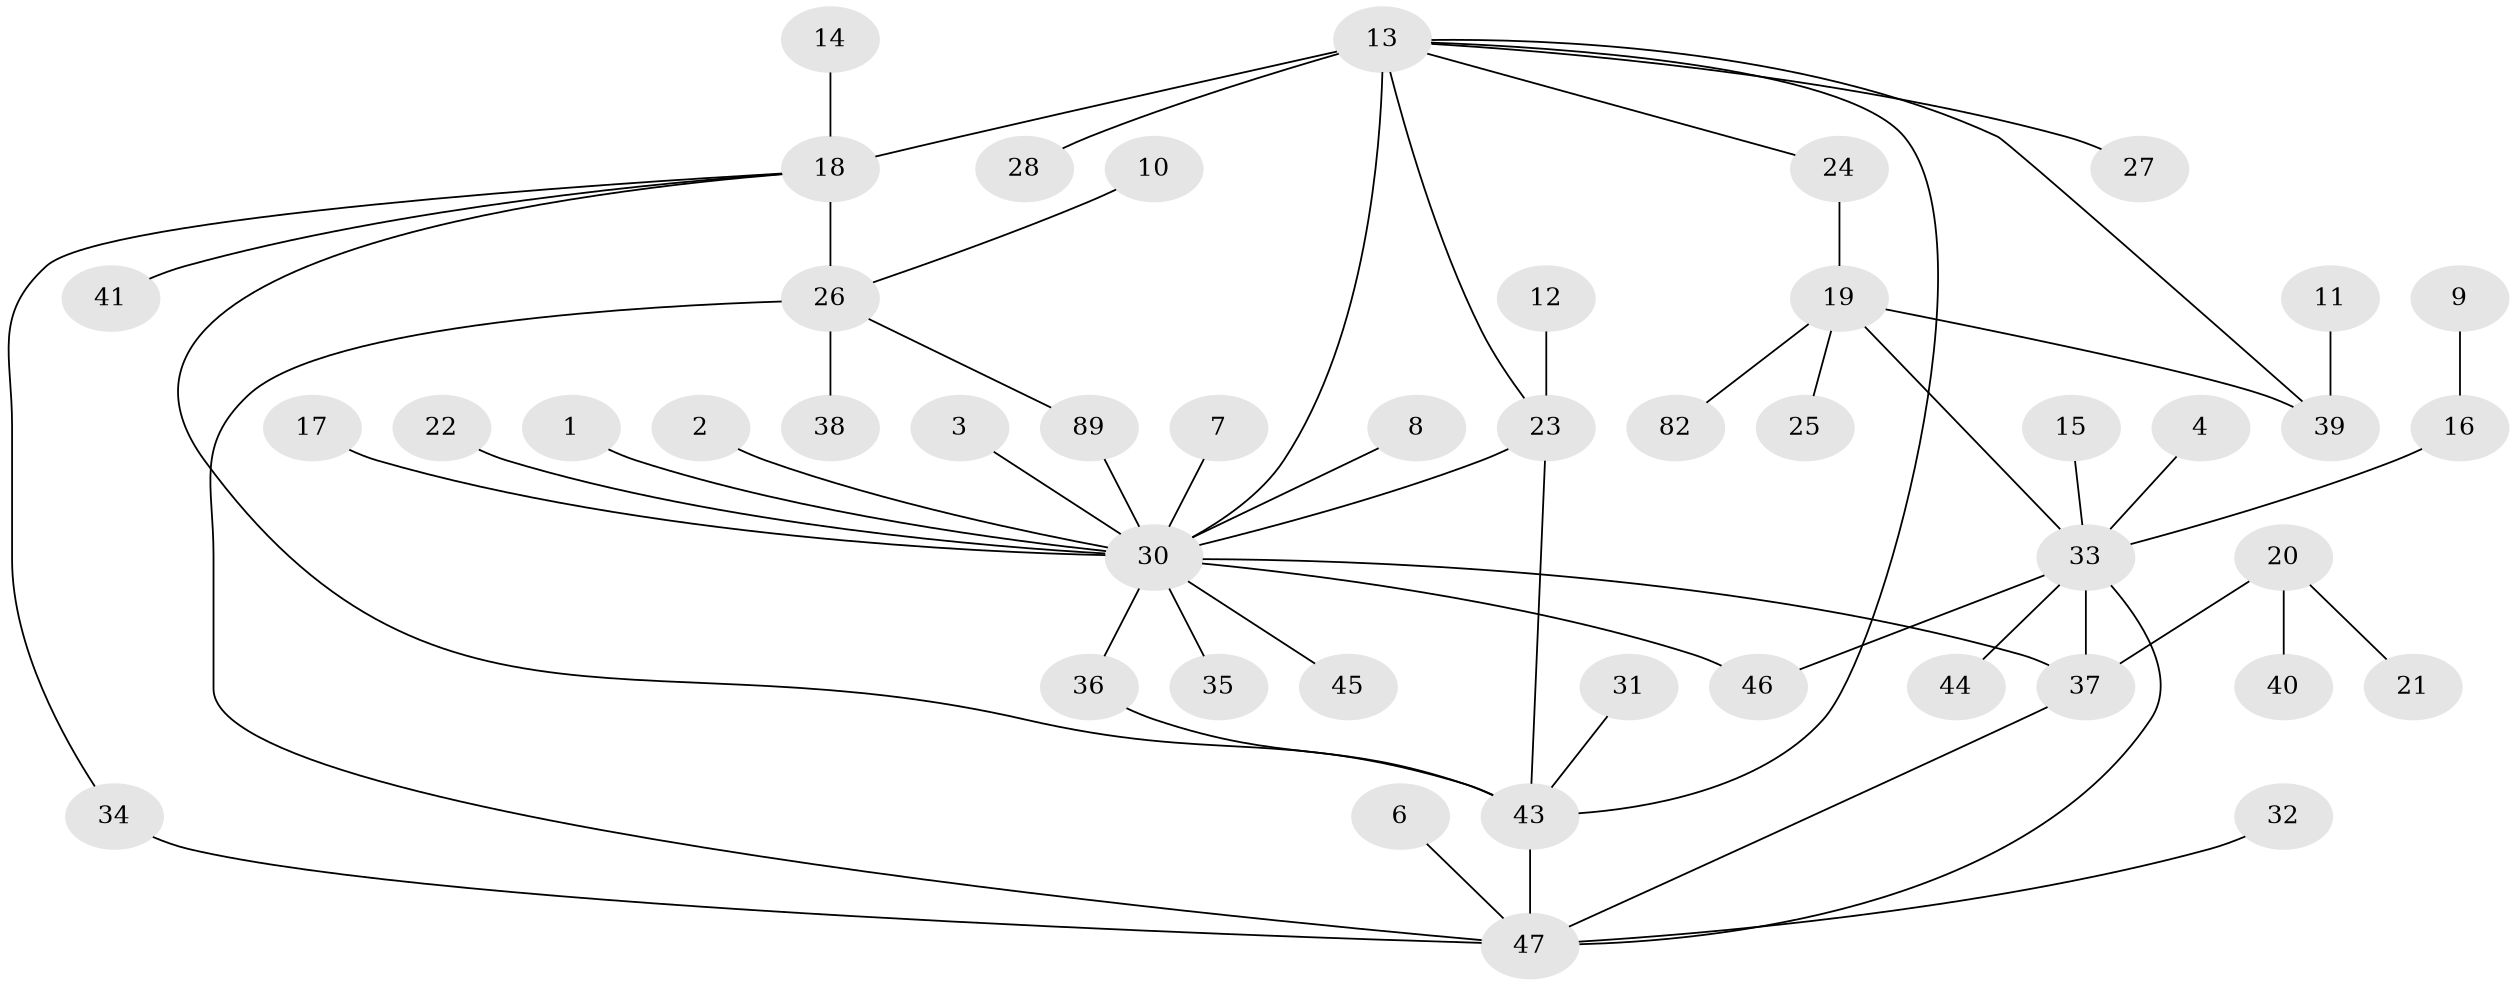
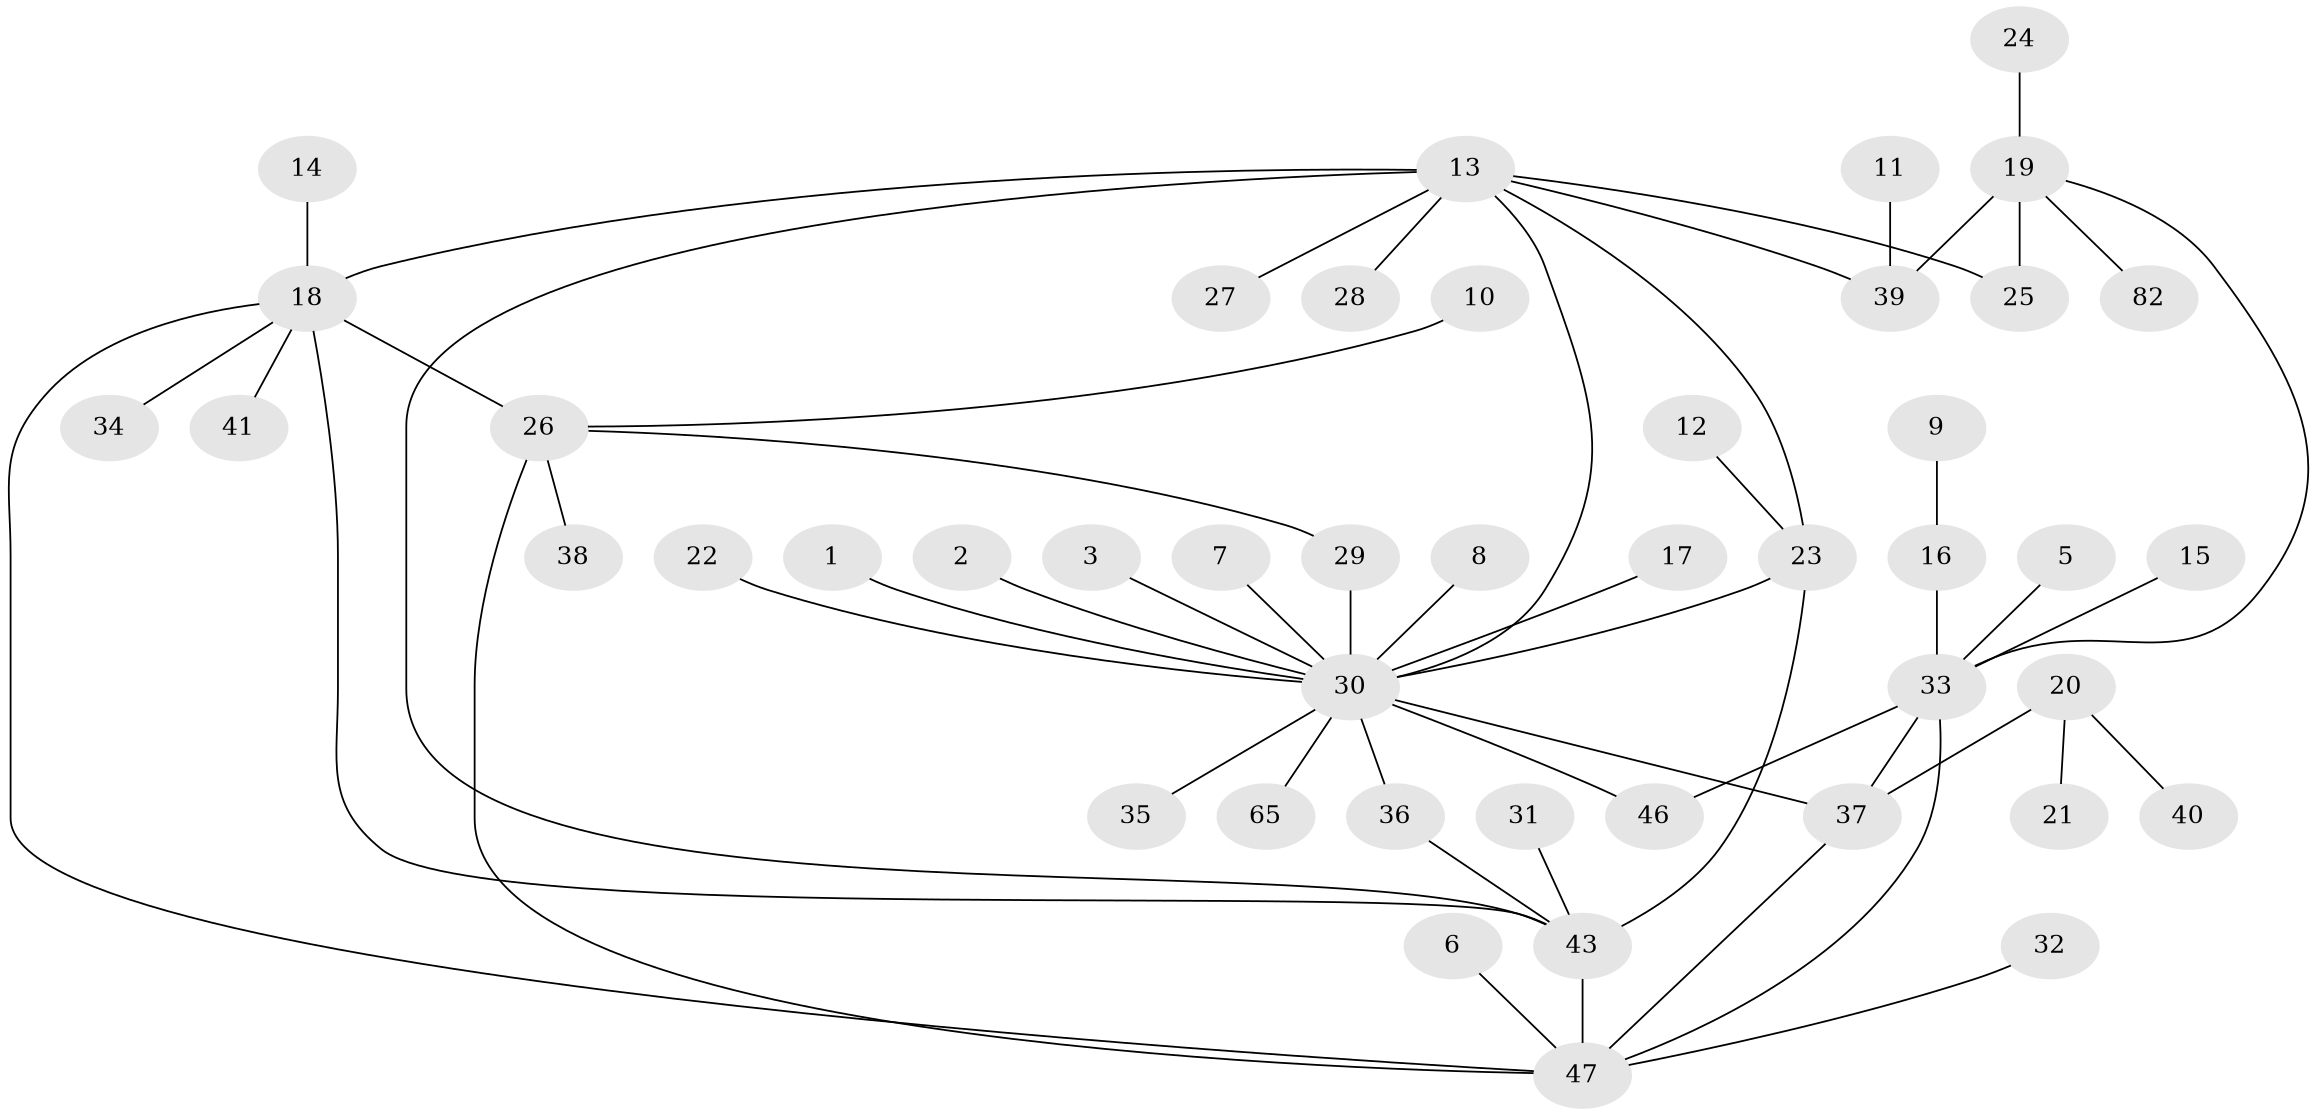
edge "13" -- "24": now "13" -- "25"
node "89": label "89" -> "29"
node "4": label "4" -> "5"
node "45": label "45" -> "65"
node "44": removed
edge "34" -- "47": now "18" -- "47"
